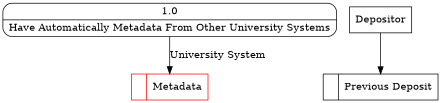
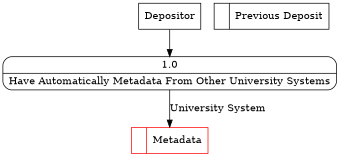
edge "Depositor" -> "Previous Deposit": now "Depositor" -> "1.0"
